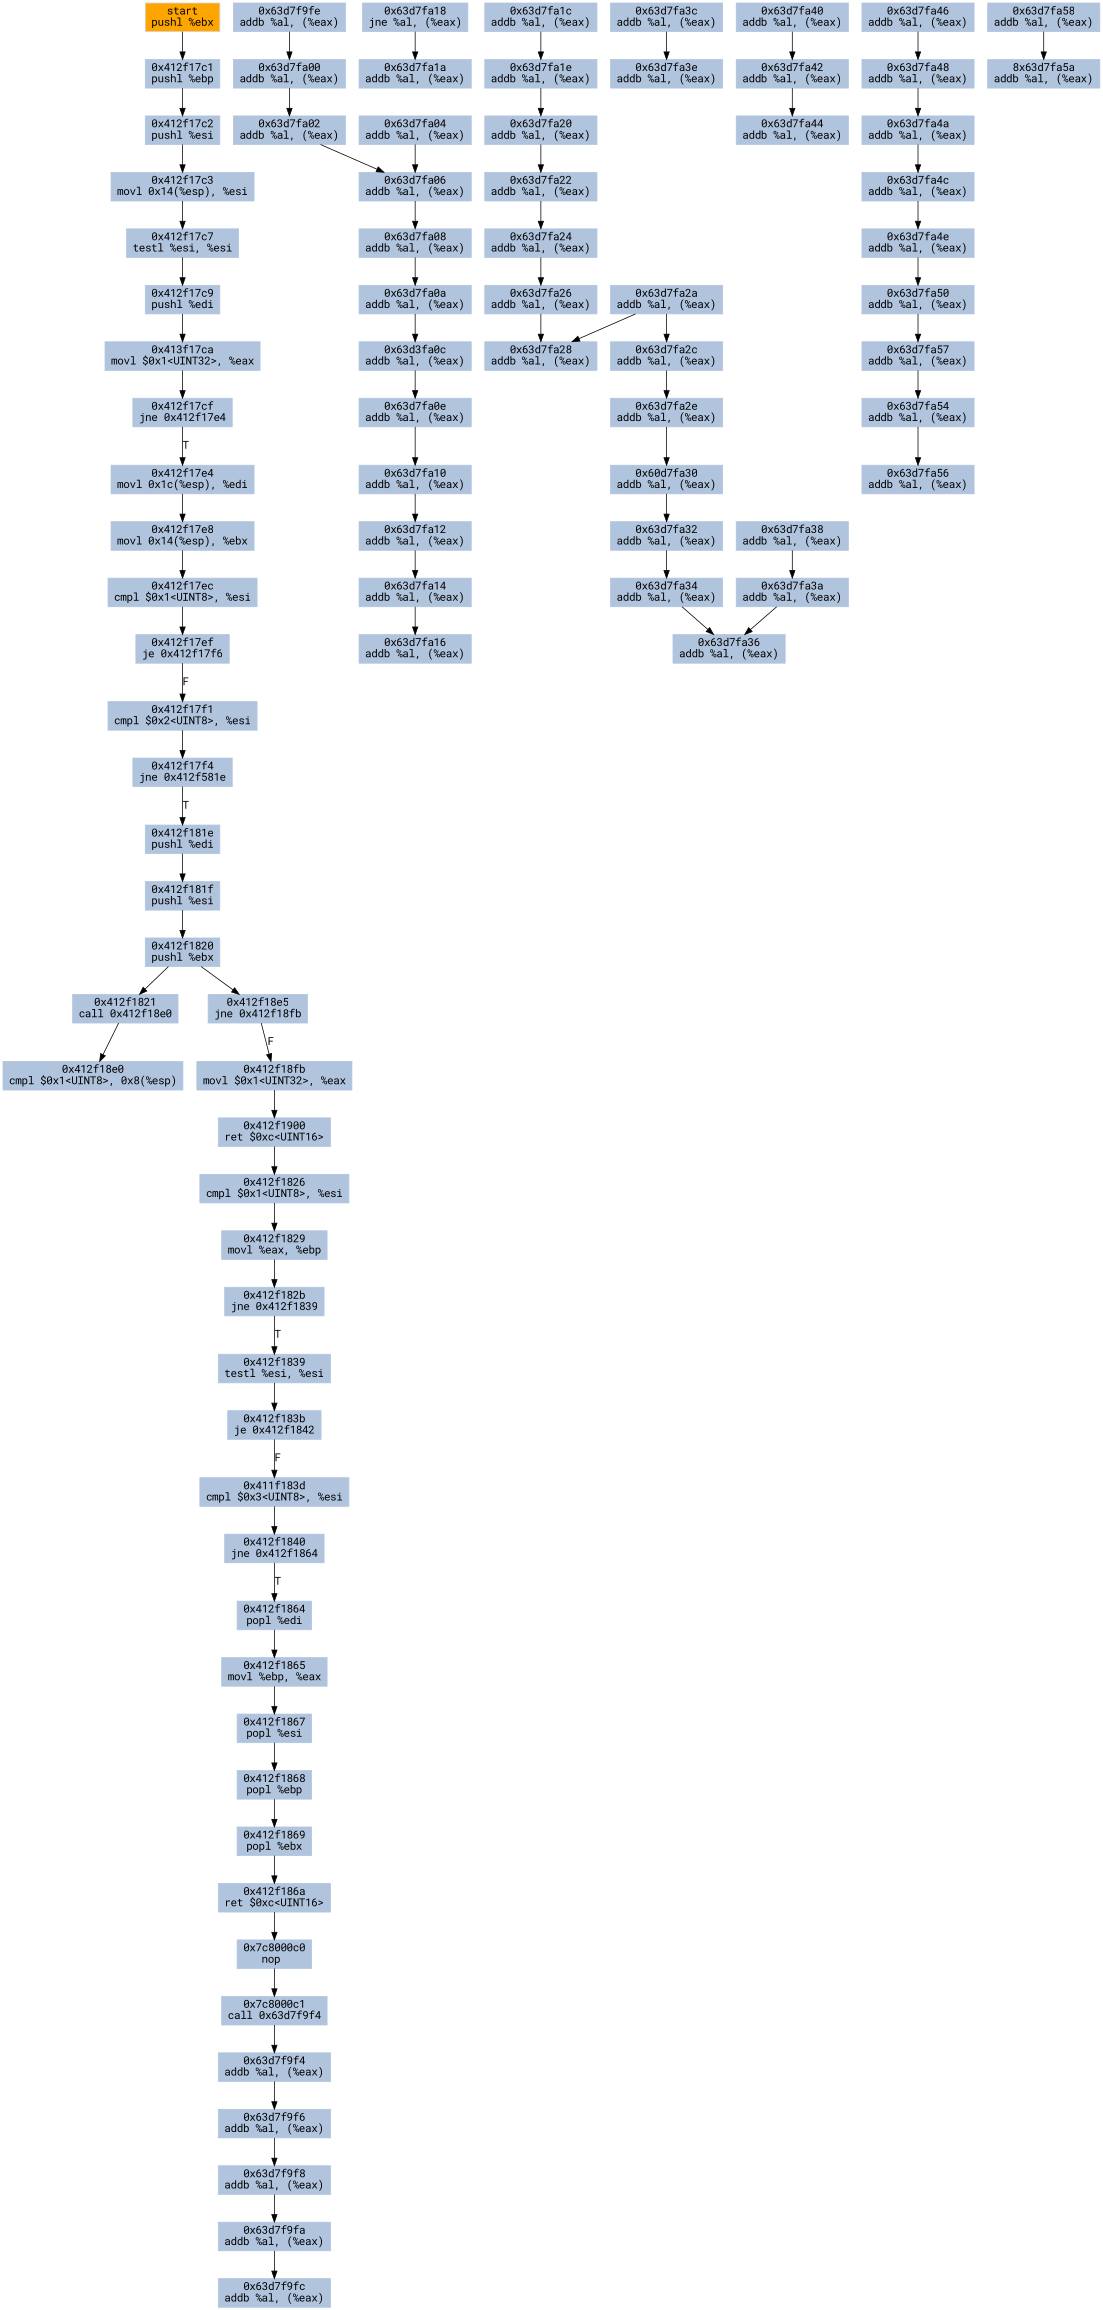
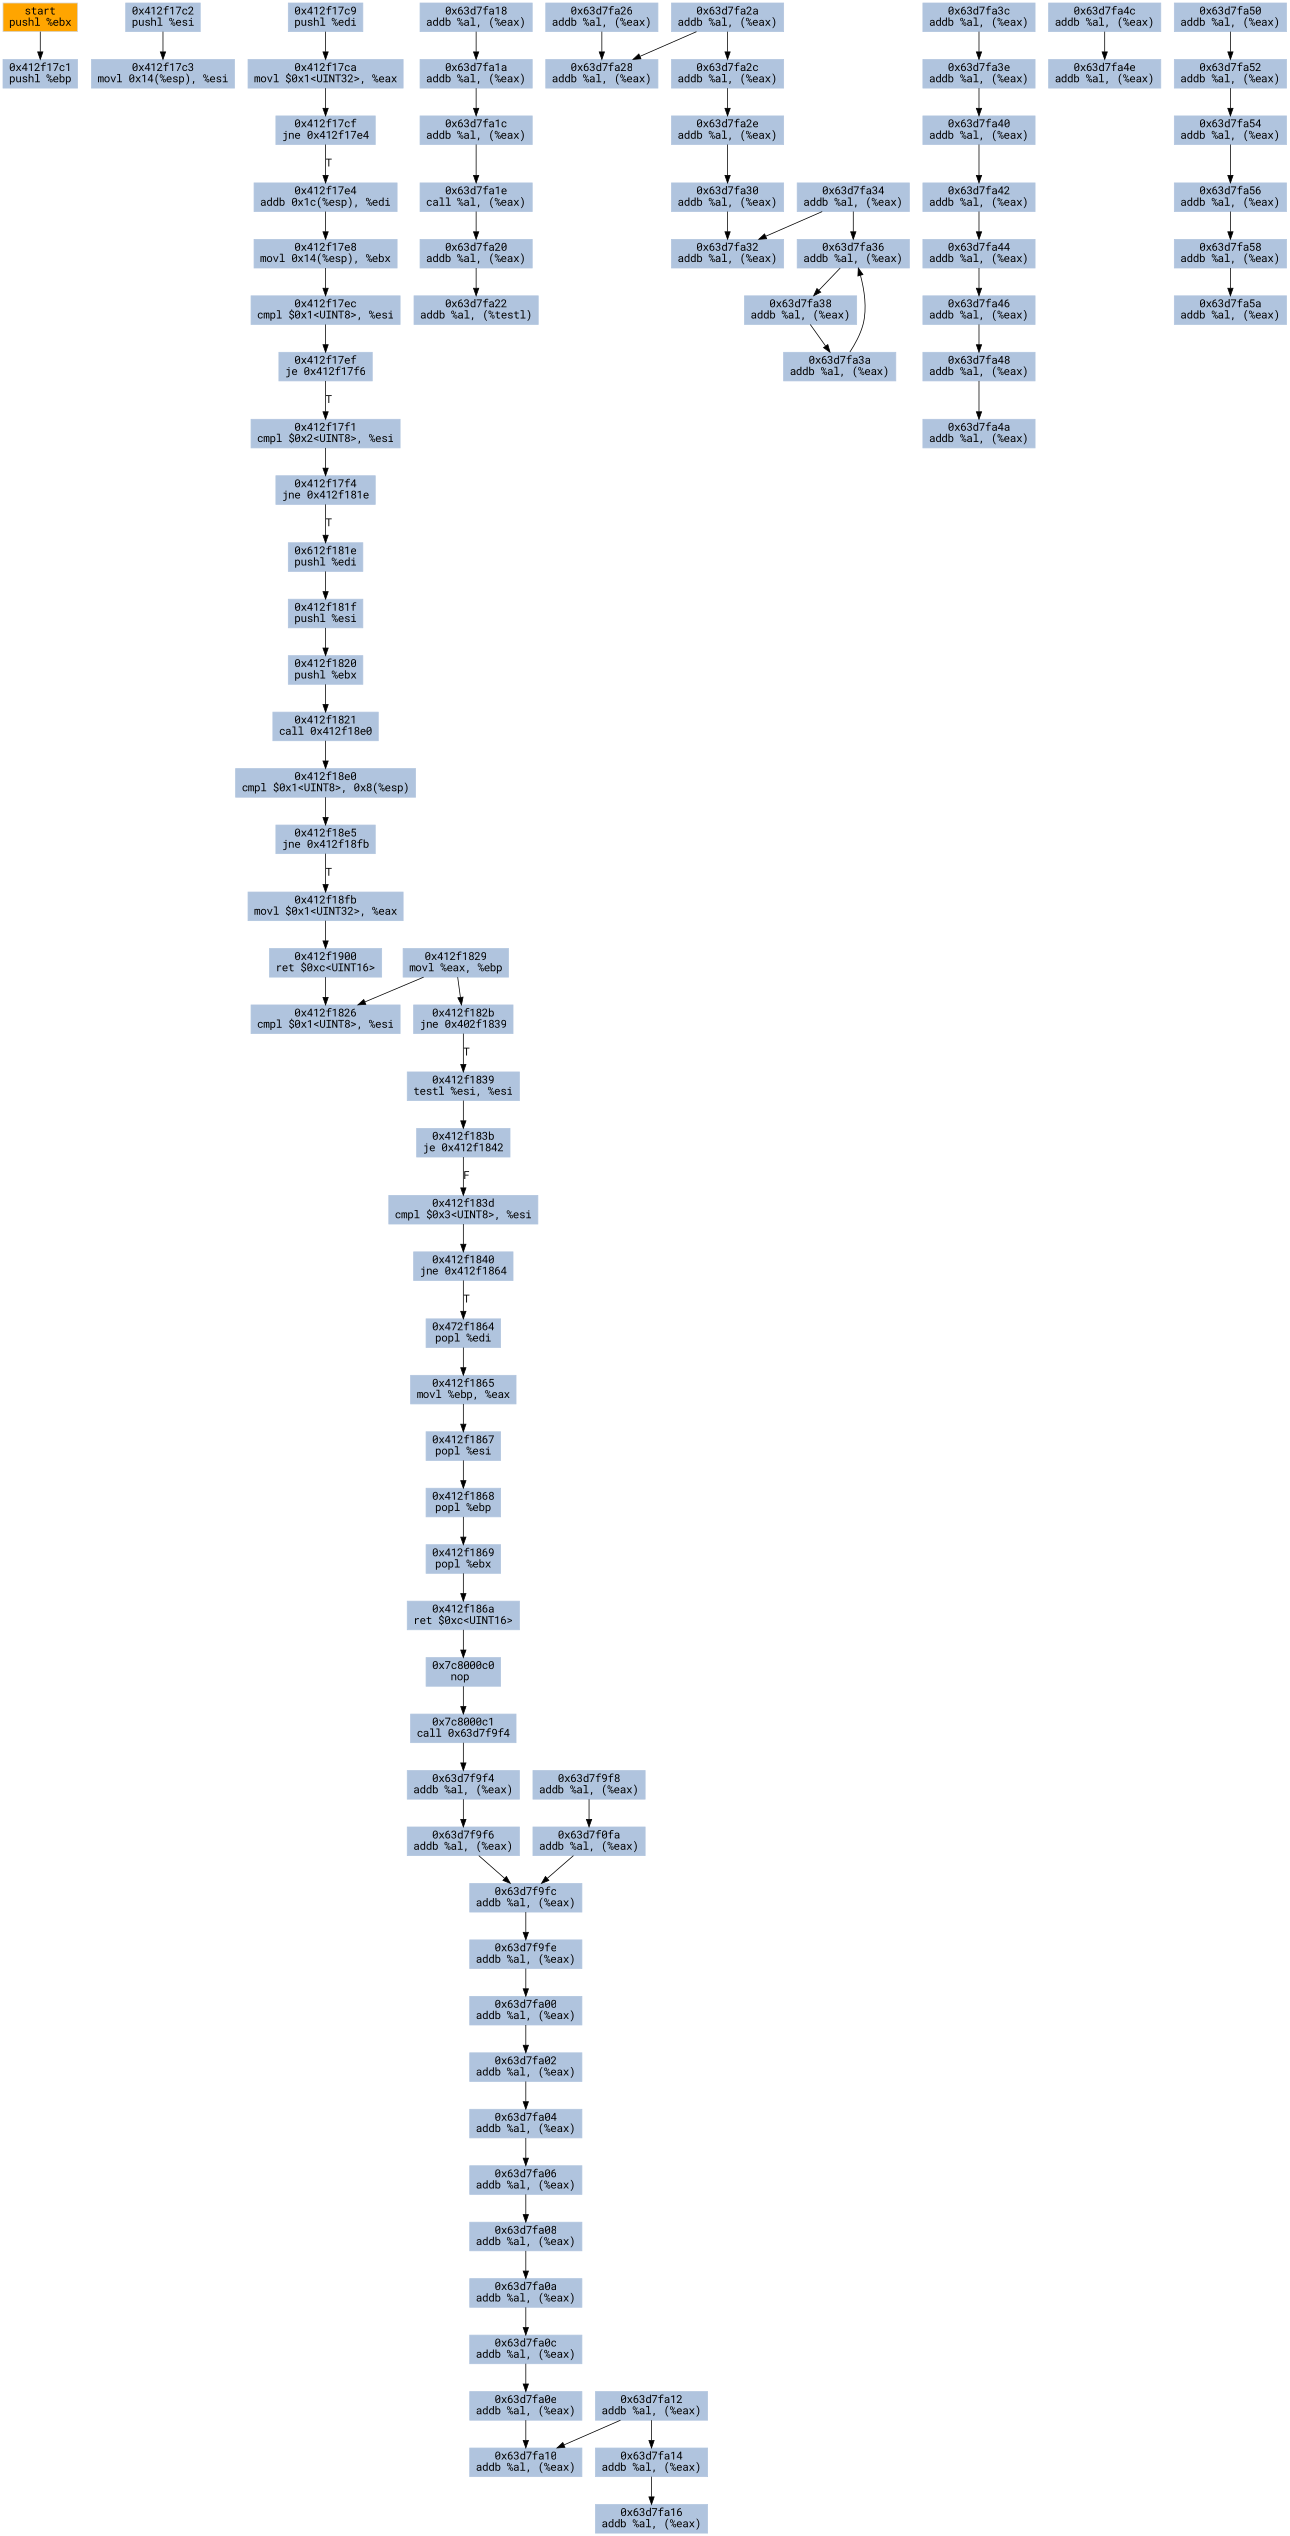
node "0x63d7fa18 jne %al, (%eax)": label "0x63d7fa18 jne %al, (%eax)" -> "0x63d7fa18 addb %al, (%eax)"
node "0x63d7fa1e addb %al, (%eax)": label "0x63d7fa1e addb %al, (%eax)" -> "0x63d7fa1e call %al, (%eax)"
node "8x63d7fa5a addb %al, (%eax)": label "8x63d7fa5a addb %al, (%eax)" -> "0x63d7fa5a addb %al, (%eax)"
edge "0x412f17c1 pushl %ebp" -> "0x412f17c2 pushl %esi": removed
edge "0x63d7fa1a addb %al, (%eax)" -> "0x63d7fa1c addb %al, (%eax)": added
edge "0x63d7fa3e addb %al, (%eax)" -> "0x63d7fa40 addb %al, (%eax)": added
edge "0x63d7fa4a addb %al, (%eax)" -> "0x63d7fa4c addb %al, (%eax)": removed
edge "0x63d7fa02 addb %al, (%eax)" -> "0x63d7fa06 addb %al, (%eax)": now "0x63d7fa02 addb %al, (%eax)" -> "0x63d7fa04 addb %al, (%eax)"
node "0x63d7fa22 addb %al, (%eax)": label "0x63d7fa22 addb %al, (%eax)" -> "0x63d7fa22 addb %al, (%testl)"
edge "0x63d7fa56 addb %al, (%eax)" -> "0x63d7fa58 addb %al, (%eax)": added
node "0x412f17c7 testl %esi, %esi": removed
node "0x63d7fa24 addb %al, (%eax)": removed
edge "0x63d7fa4e addb %al, (%eax)" -> "0x63d7fa50 addb %al, (%eax)": removed
edge "0x63d7fa44 addb %al, (%eax)" -> "0x63d7fa46 addb %al, (%eax)": added
edge "0x63d7fa36 addb %al, (%eax)" -> "0x63d7fa38 addb %al, (%eax)": added
node "0x413f17ca movl $0x1<UINT32>, %eax": label "0x413f17ca movl $0x1<UINT32>, %eax" -> "0x412f17ca movl $0x1<UINT32>, %eax"
node "0x63d3fa0c addb %al, (%eax)": label "0x63d3fa0c addb %al, (%eax)" -> "0x63d7fa0c addb %al, (%eax)"
node "0x63d7fa57 addb %al, (%eax)": label "0x63d7fa57 addb %al, (%eax)" -> "0x63d7fa52 addb %al, (%eax)"
node "0x412f17e4 movl 0x1c(%esp), %edi": label "0x412f17e4 movl 0x1c(%esp), %edi" -> "0x412f17e4 addb 0x1c(%esp), %edi"
node "0x60d7fa30 addb %al, (%eax)": label "0x60d7fa30 addb %al, (%eax)" -> "0x63d7fa30 addb %al, (%eax)"
edge "0x63d7fa10 addb %al, (%eax)" -> "0x63d7fa12 addb %al, (%eax)": reversed
edge "0x63d7fa32 addb %al, (%eax)" -> "0x63d7fa34 addb %al, (%eax)": reversed
edge "0x412f17ef je 0x412f17f6" -> "0x412f17f1 cmpl $0x2<UINT8>, %esi": label "F" -> "T"
node "0x412f17f4 jne 0x412f581e": label "0x412f17f4 jne 0x412f581e" -> "0x412f17f4 jne 0x412f181e"
node "0x412f181e pushl %edi": label "0x412f181e pushl %edi" -> "0x612f181e pushl %edi"
edge "0x412f1820 pushl %ebx" -> "0x412f18e5 jne 0x412f18fb": now "0x412f18e0 cmpl $0x1<UINT8>, 0x8(%esp)" -> "0x412f18e5 jne 0x412f18fb"
edge "0x412f18e5 jne 0x412f18fb" -> "0x412f18fb movl $0x1<UINT32>, %eax": label "F" -> "T"
edge "0x412f1826 cmpl $0x1<UINT8>, %esi" -> "0x412f1829 movl %eax, %ebp": reversed
node "0x412f182b jne 0x412f1839": label "0x412f182b jne 0x412f1839" -> "0x412f182b jne 0x402f1839"
node "0x411f183d cmpl $0x3<UINT8>, %esi": label "0x411f183d cmpl $0x3<UINT8>, %esi" -> "0x412f183d cmpl $0x3<UINT8>, %esi"
node "0x412f1864 popl %edi": label "0x412f1864 popl %edi" -> "0x472f1864 popl %edi"
edge "0x63d7f9fc addb %al, (%eax)" -> "0x63d7f9fe addb %al, (%eax)": added
edge "0x63d7f9f6 addb %al, (%eax)" -> "0x63d7f9f8 addb %al, (%eax)": now "0x63d7f9f6 addb %al, (%eax)" -> "0x63d7f9fc addb %al, (%eax)"
node "0x63d7f9fa addb %al, (%eax)": label "0x63d7f9fa addb %al, (%eax)" -> "0x63d7f0fa addb %al, (%eax)"
